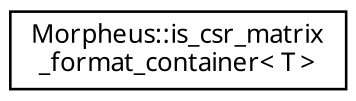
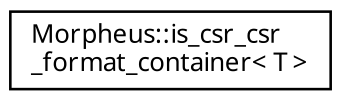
node "Morpheus::is_csr_matrix _format_container< T >": label "Morpheus::is_csr_matrix _format_container< T >" -> "Morpheus::is_csr_csr _format_container< T >"
